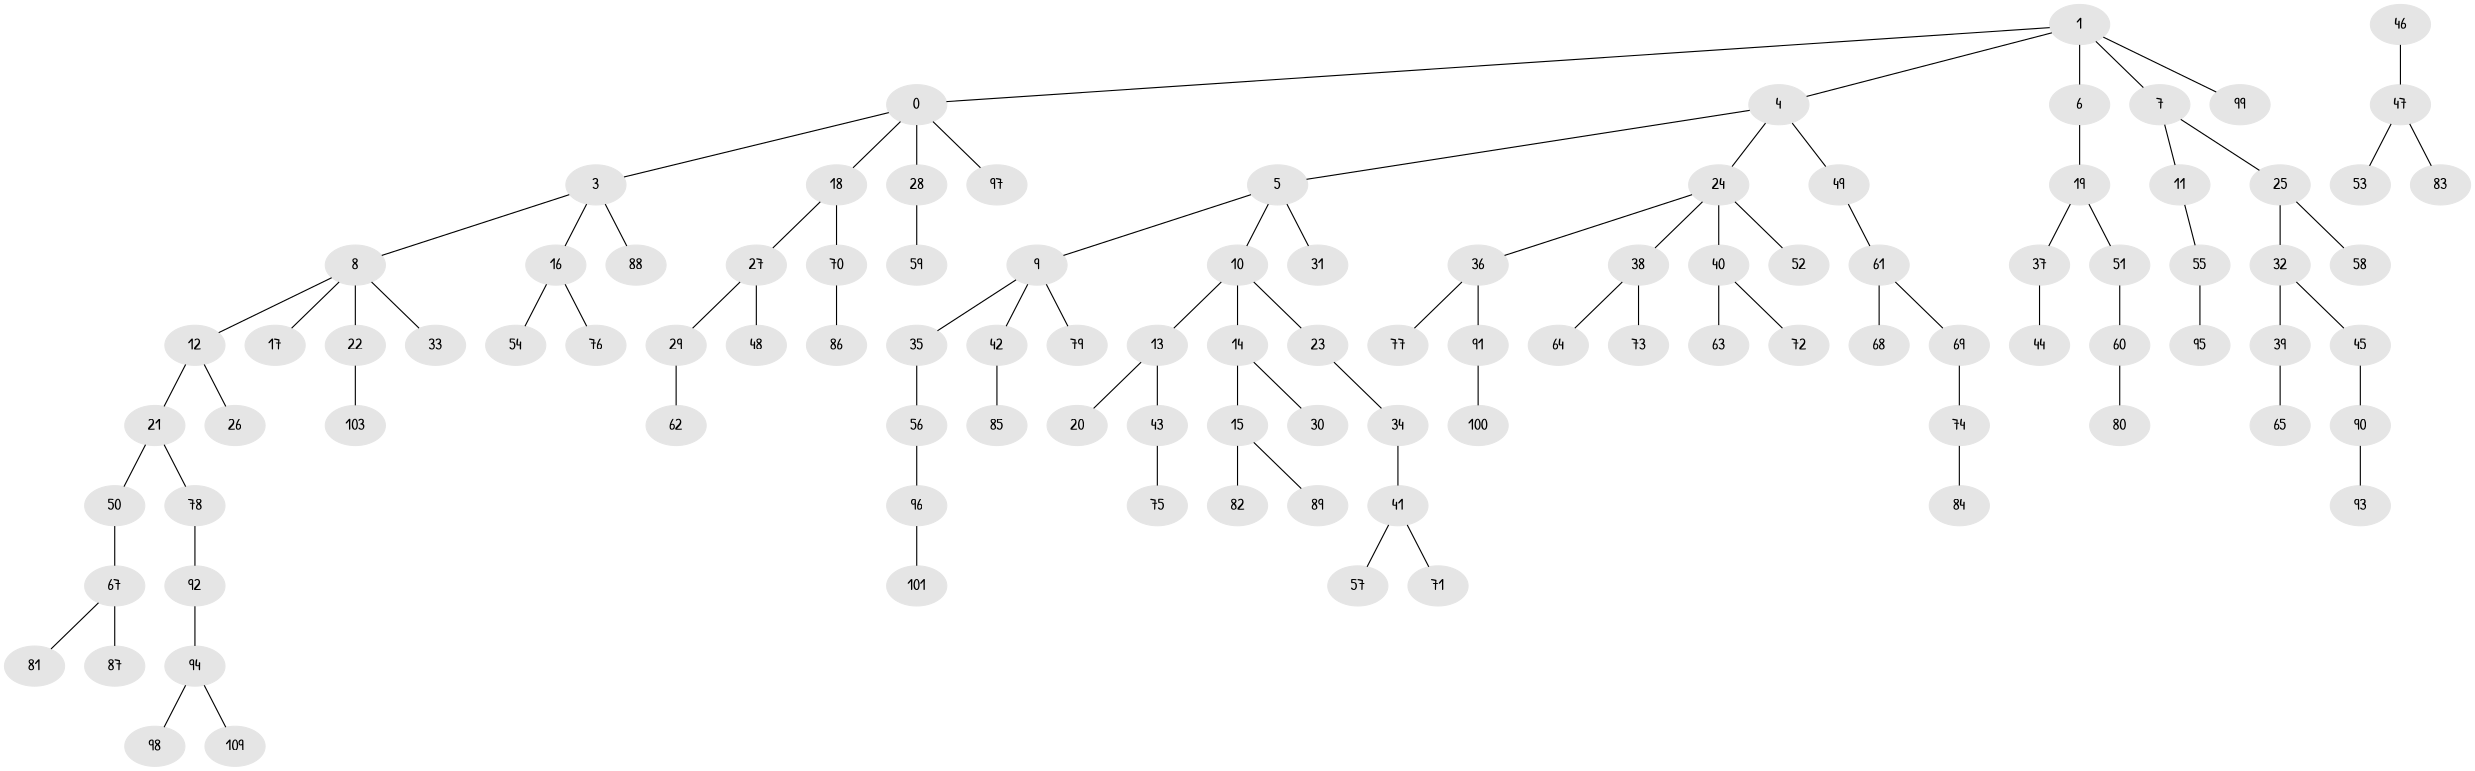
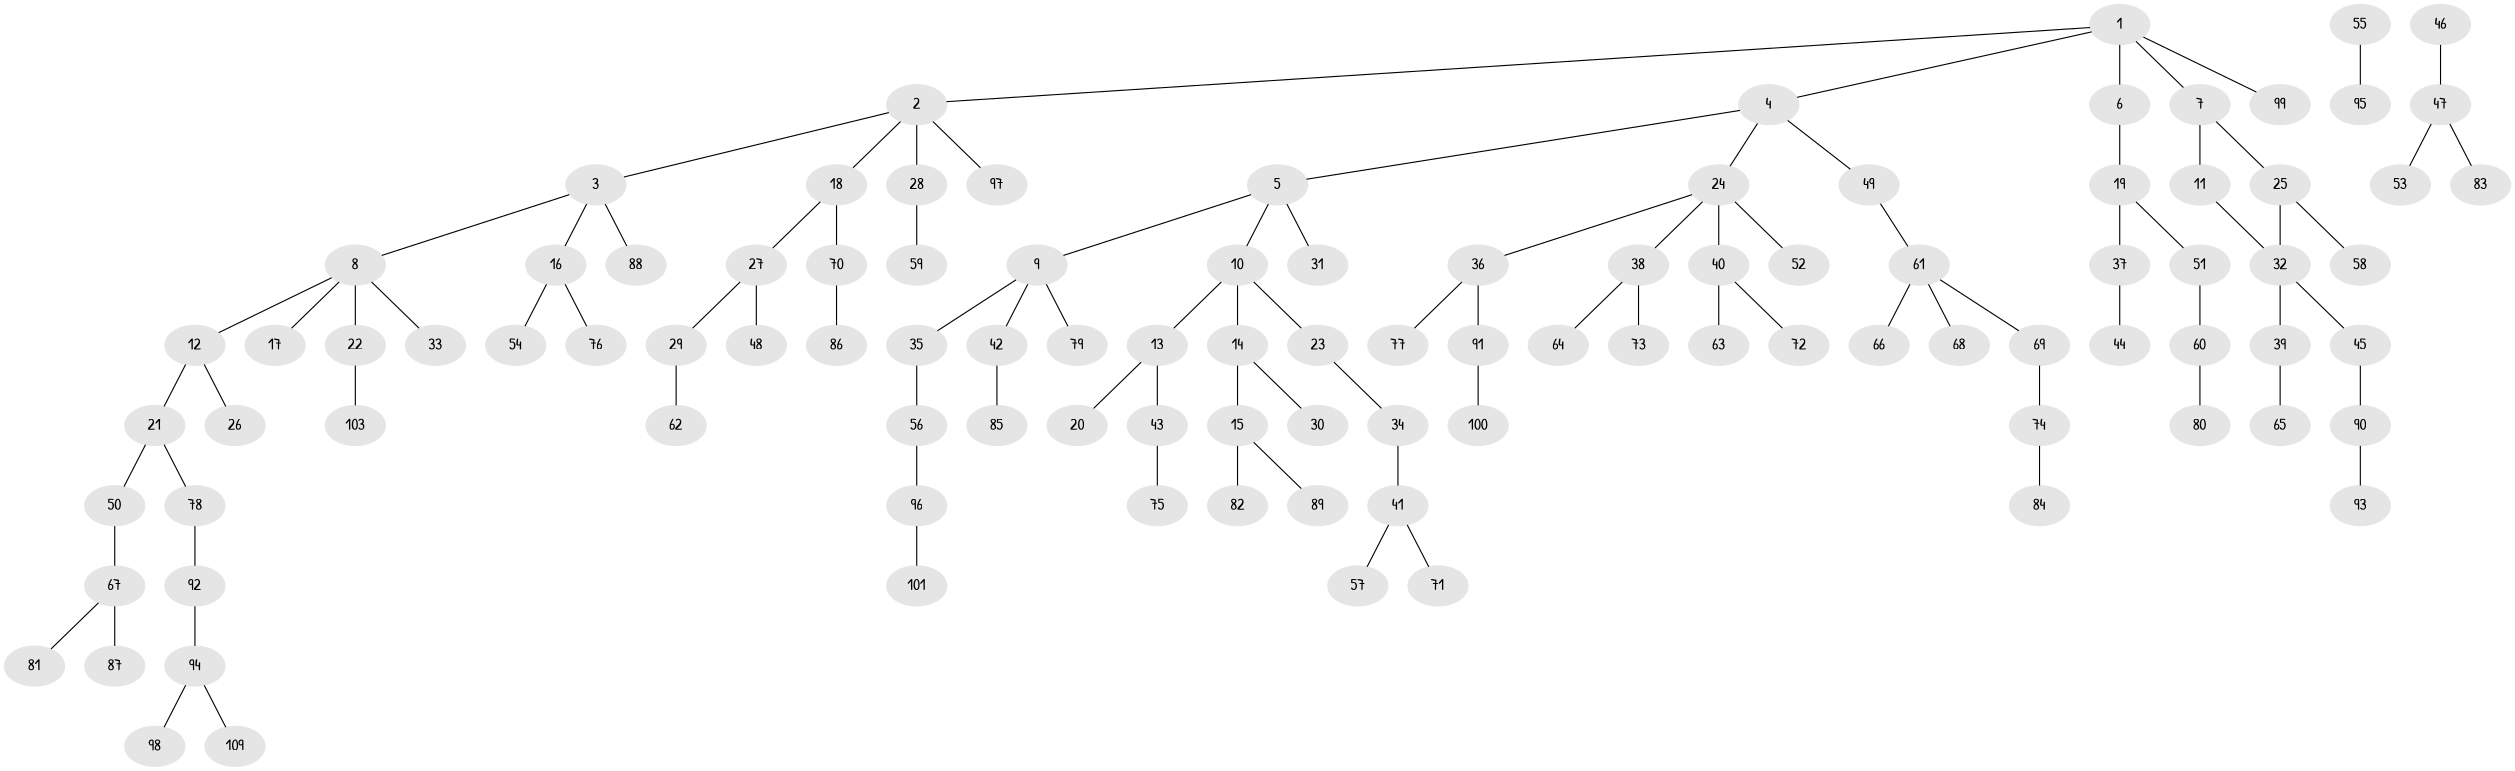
node "0": label "0" -> "2"
edge "11" -- "55": now "11" -- "32"
node "66": added
